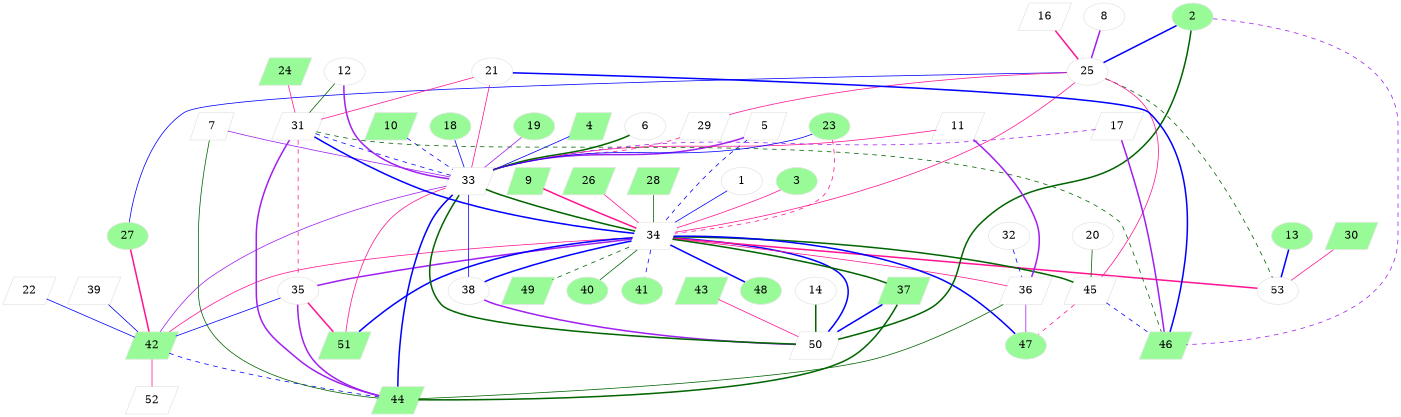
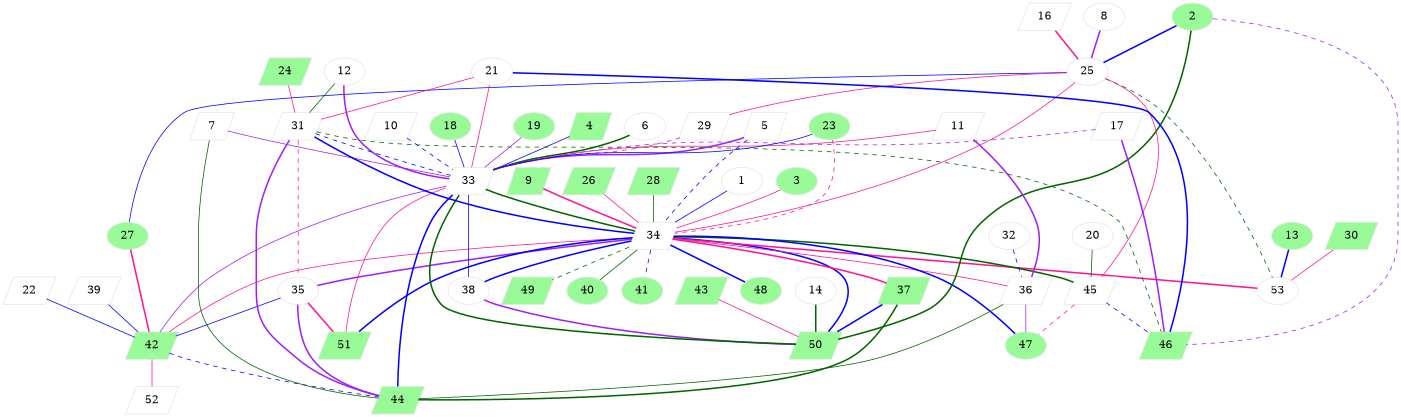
node "10": fillcolor palegreen -> white
edge "34" -- "37": color darkgreen -> deeppink
node "50": fillcolor white -> palegreen
